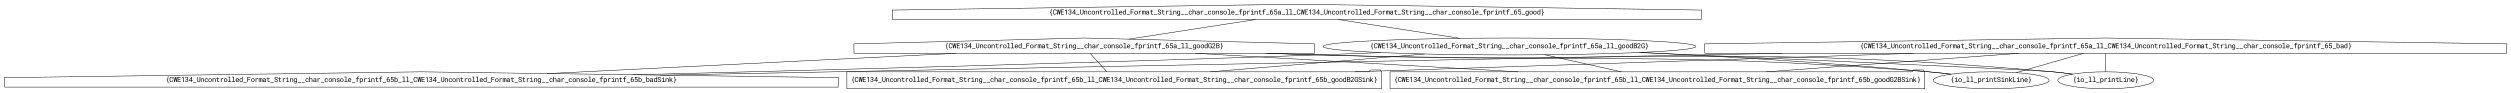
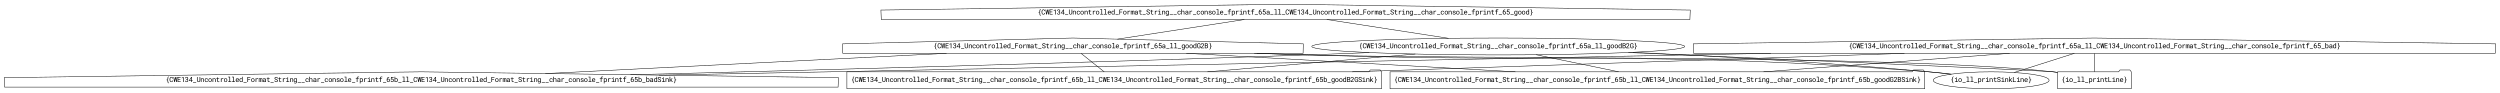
node "{io_ll_printLine}": shape ellipse -> folder
